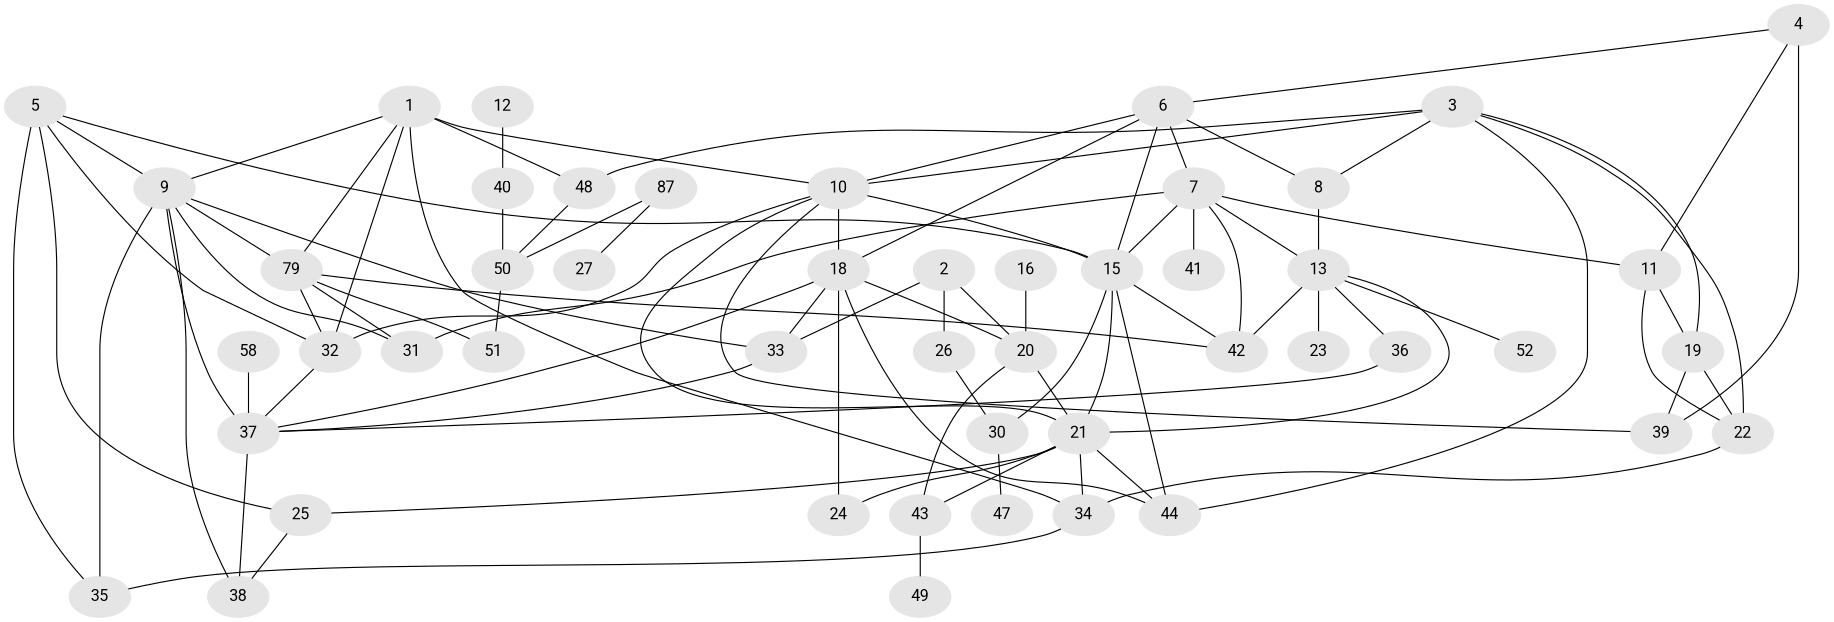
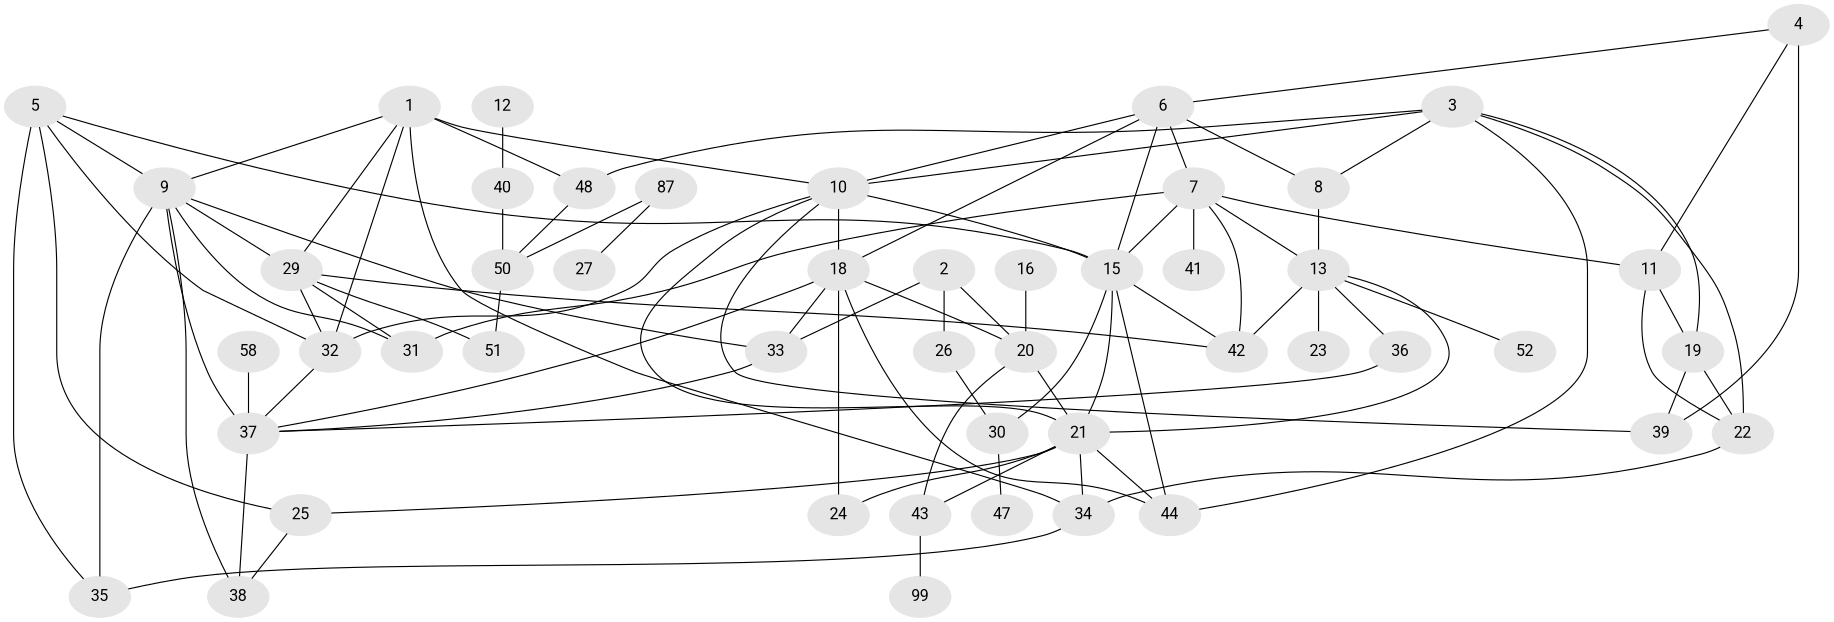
node "79": label "79" -> "29"
node "49": label "49" -> "99"
